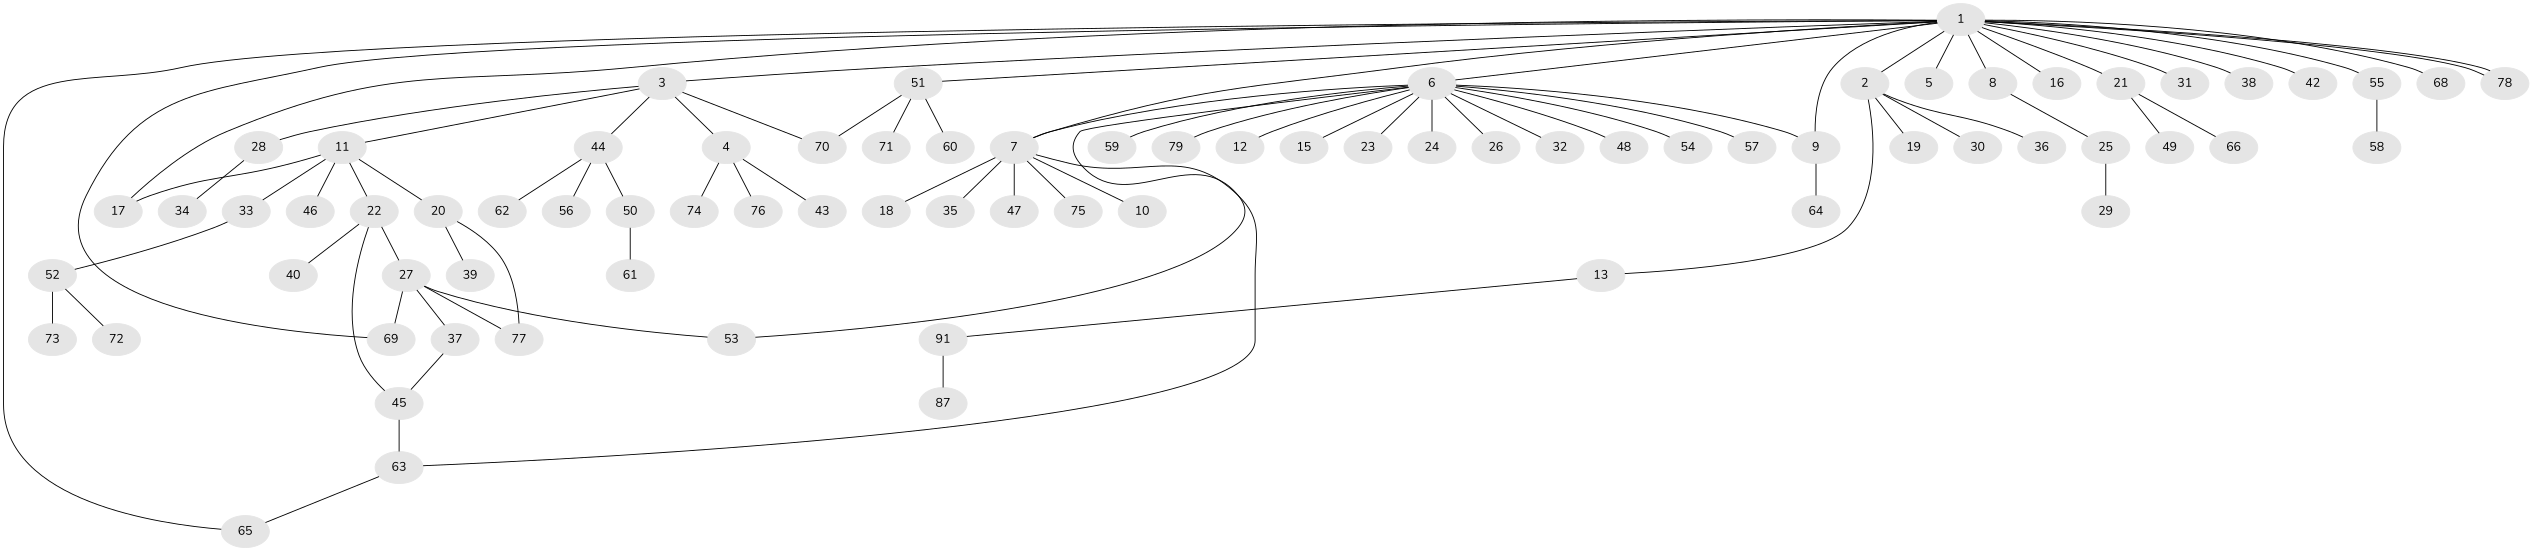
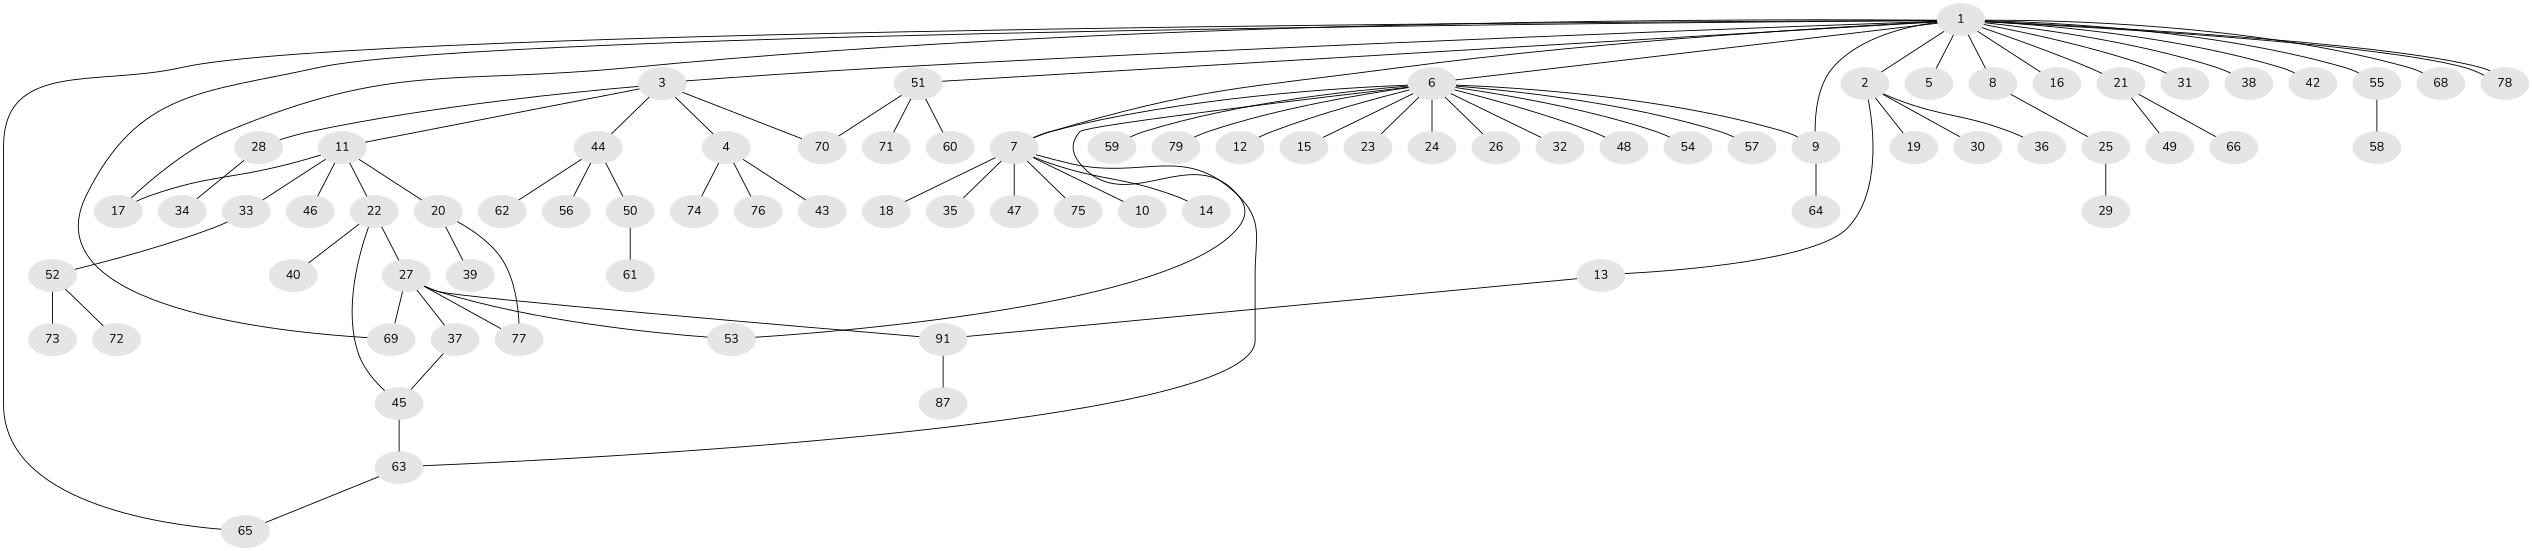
node "14": added
edge "27" -- "91": added
